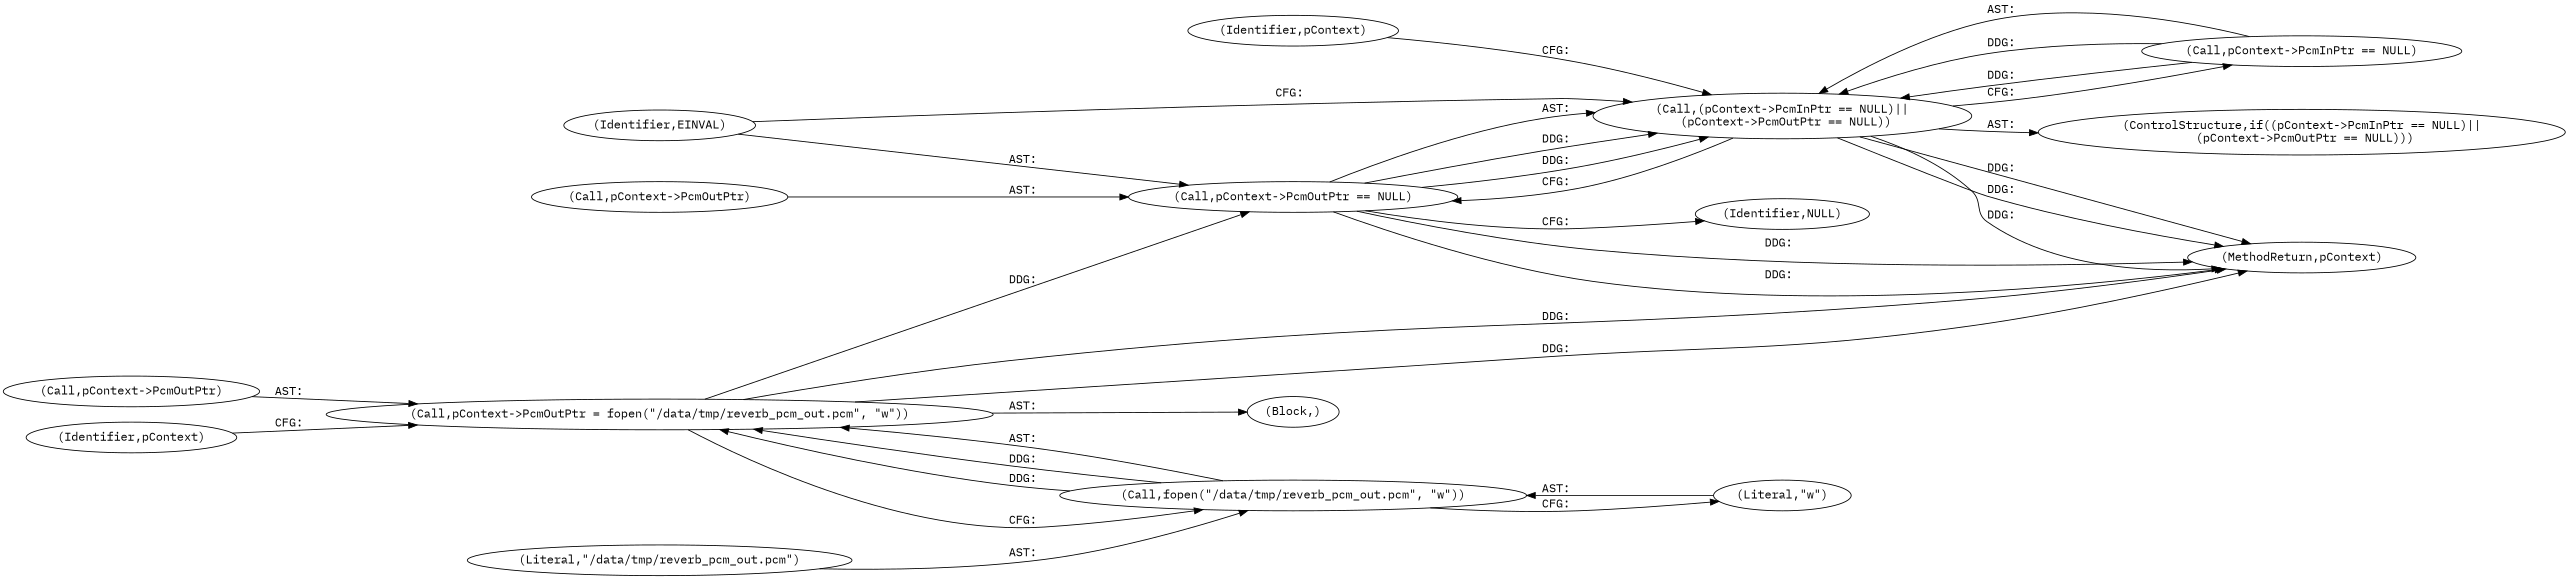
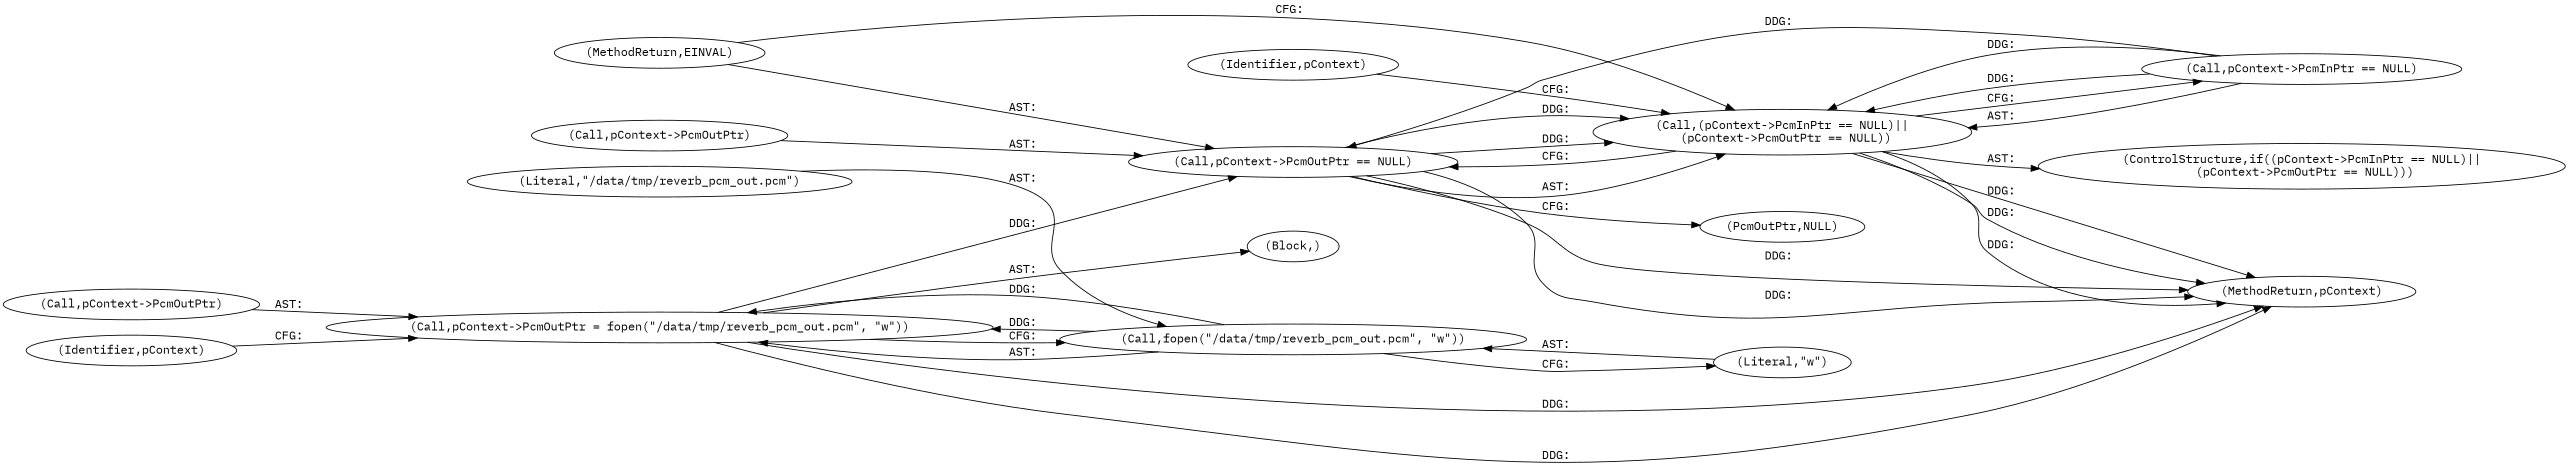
edge "(Call,pContext->PcmInPtr == NULL)" -> "(Call,pContext->PcmOutPtr == NULL)": added, label "DDG:"
node "(Identifier,EINVAL)": label "(Identifier,EINVAL)" -> "(MethodReturn,EINVAL)"
node "(Identifier,NULL)": label "(Identifier,NULL)" -> "(PcmOutPtr,NULL)"
